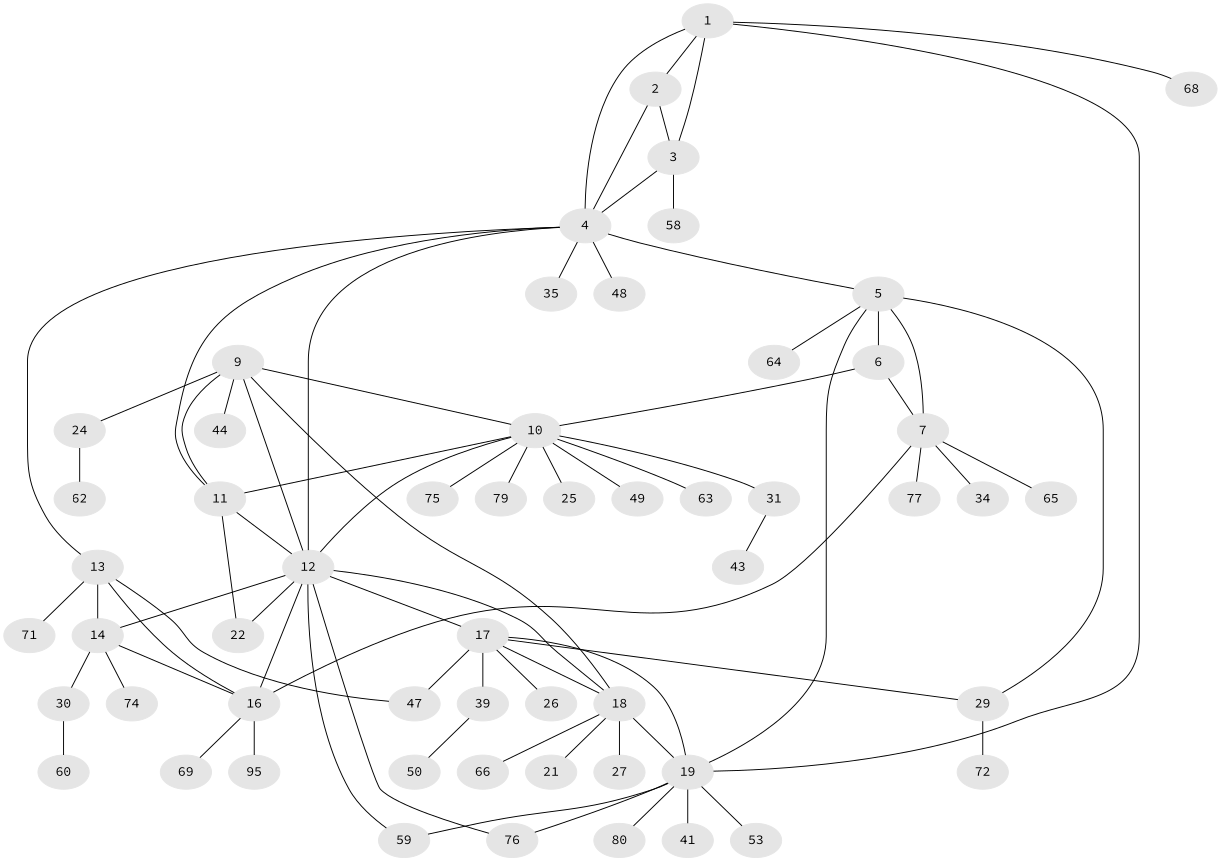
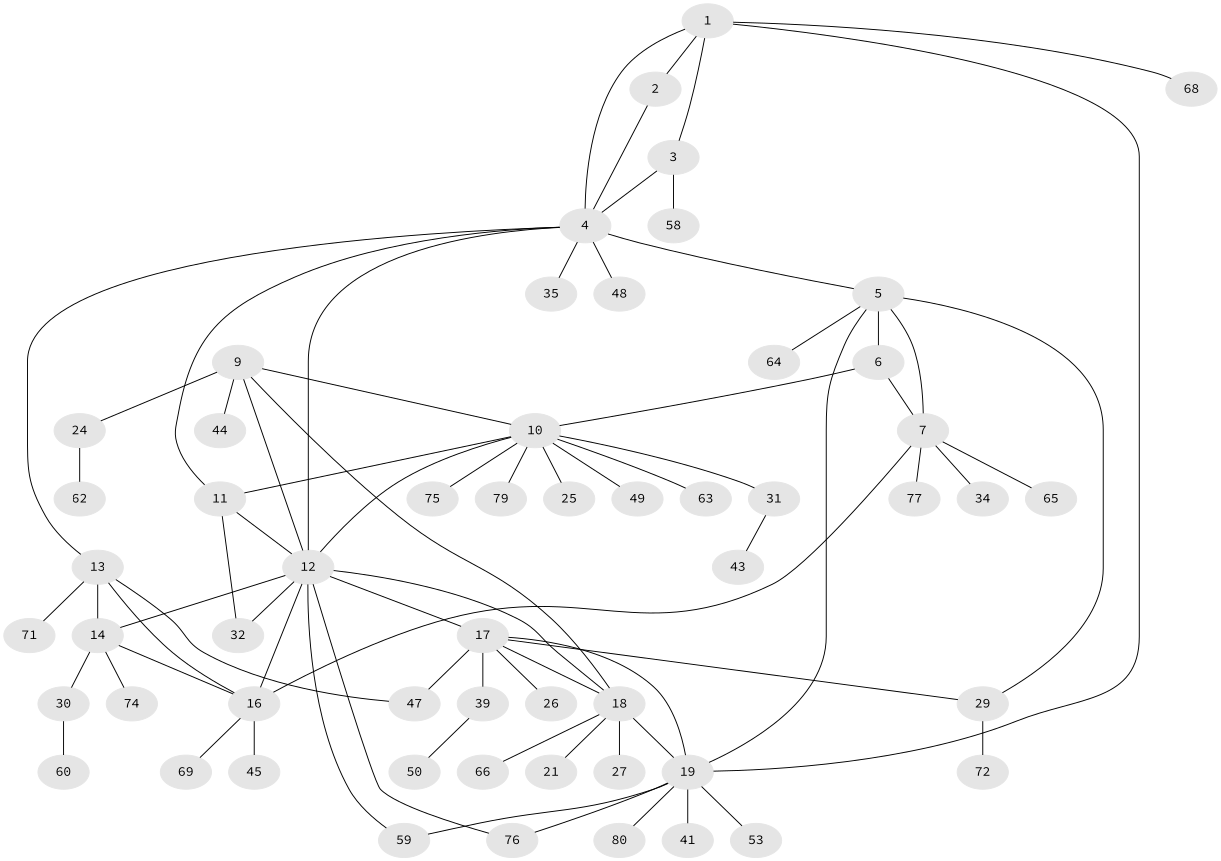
edge "2" -- "3": removed
edge "9" -- "11": removed
node "22": label "22" -> "32"
node "95": label "95" -> "45"
